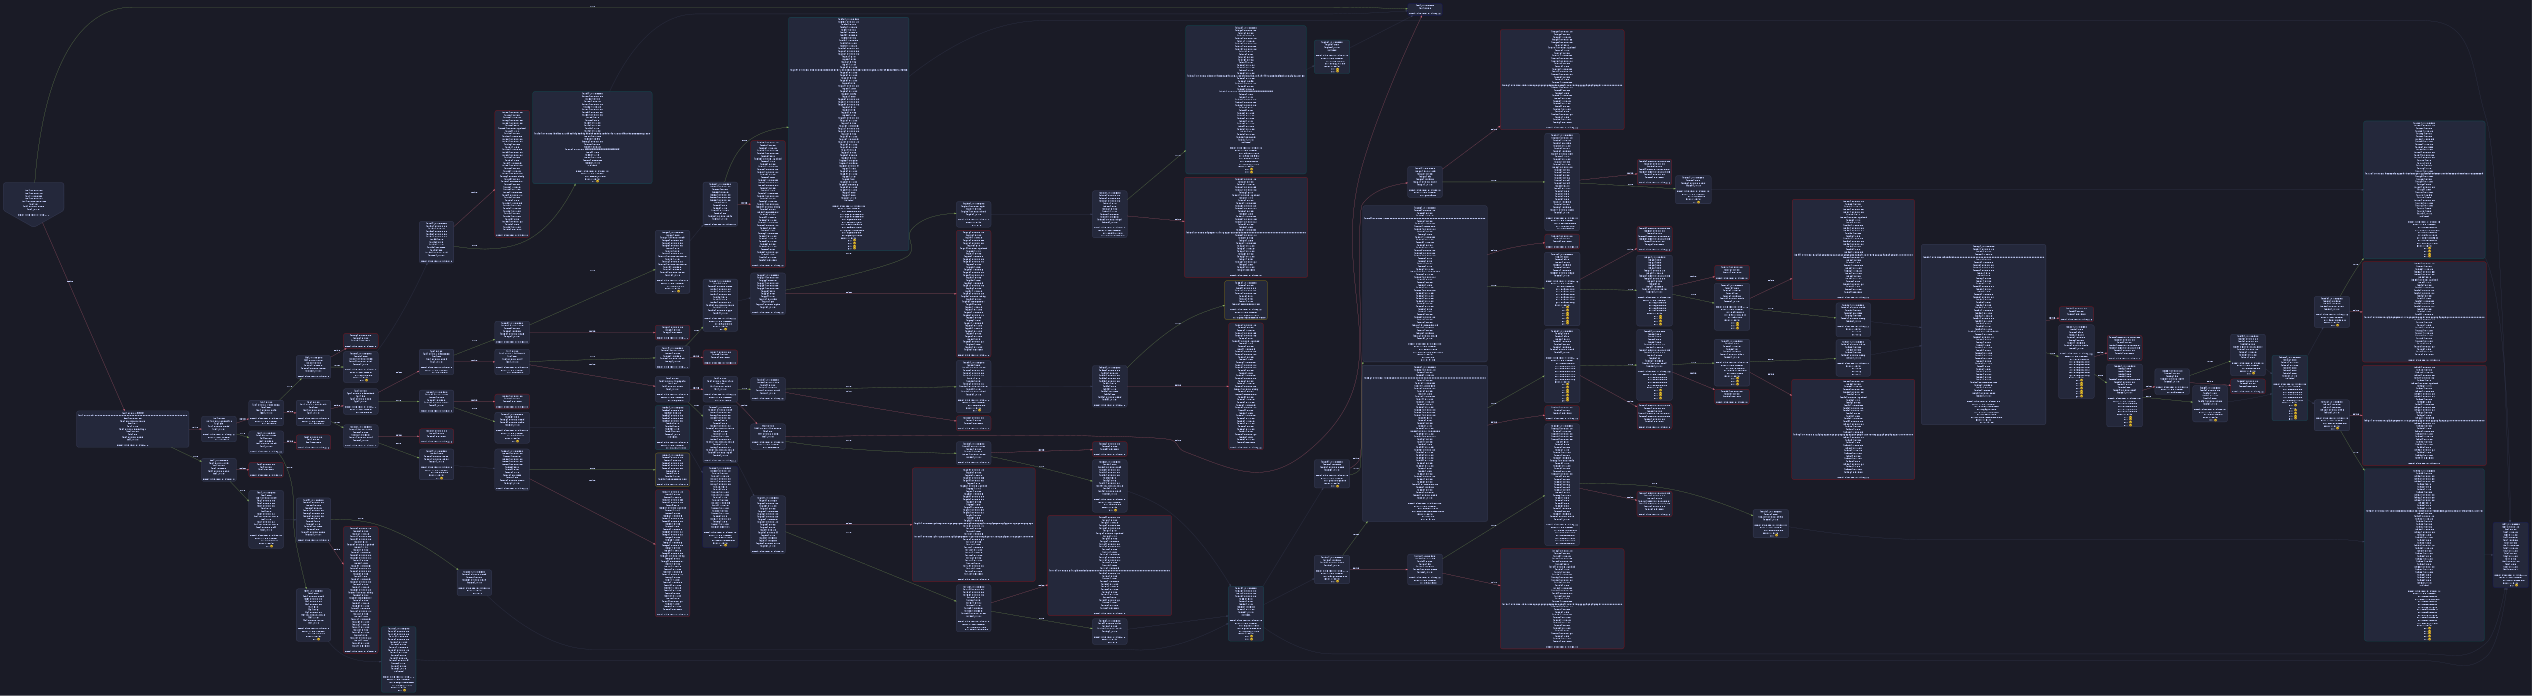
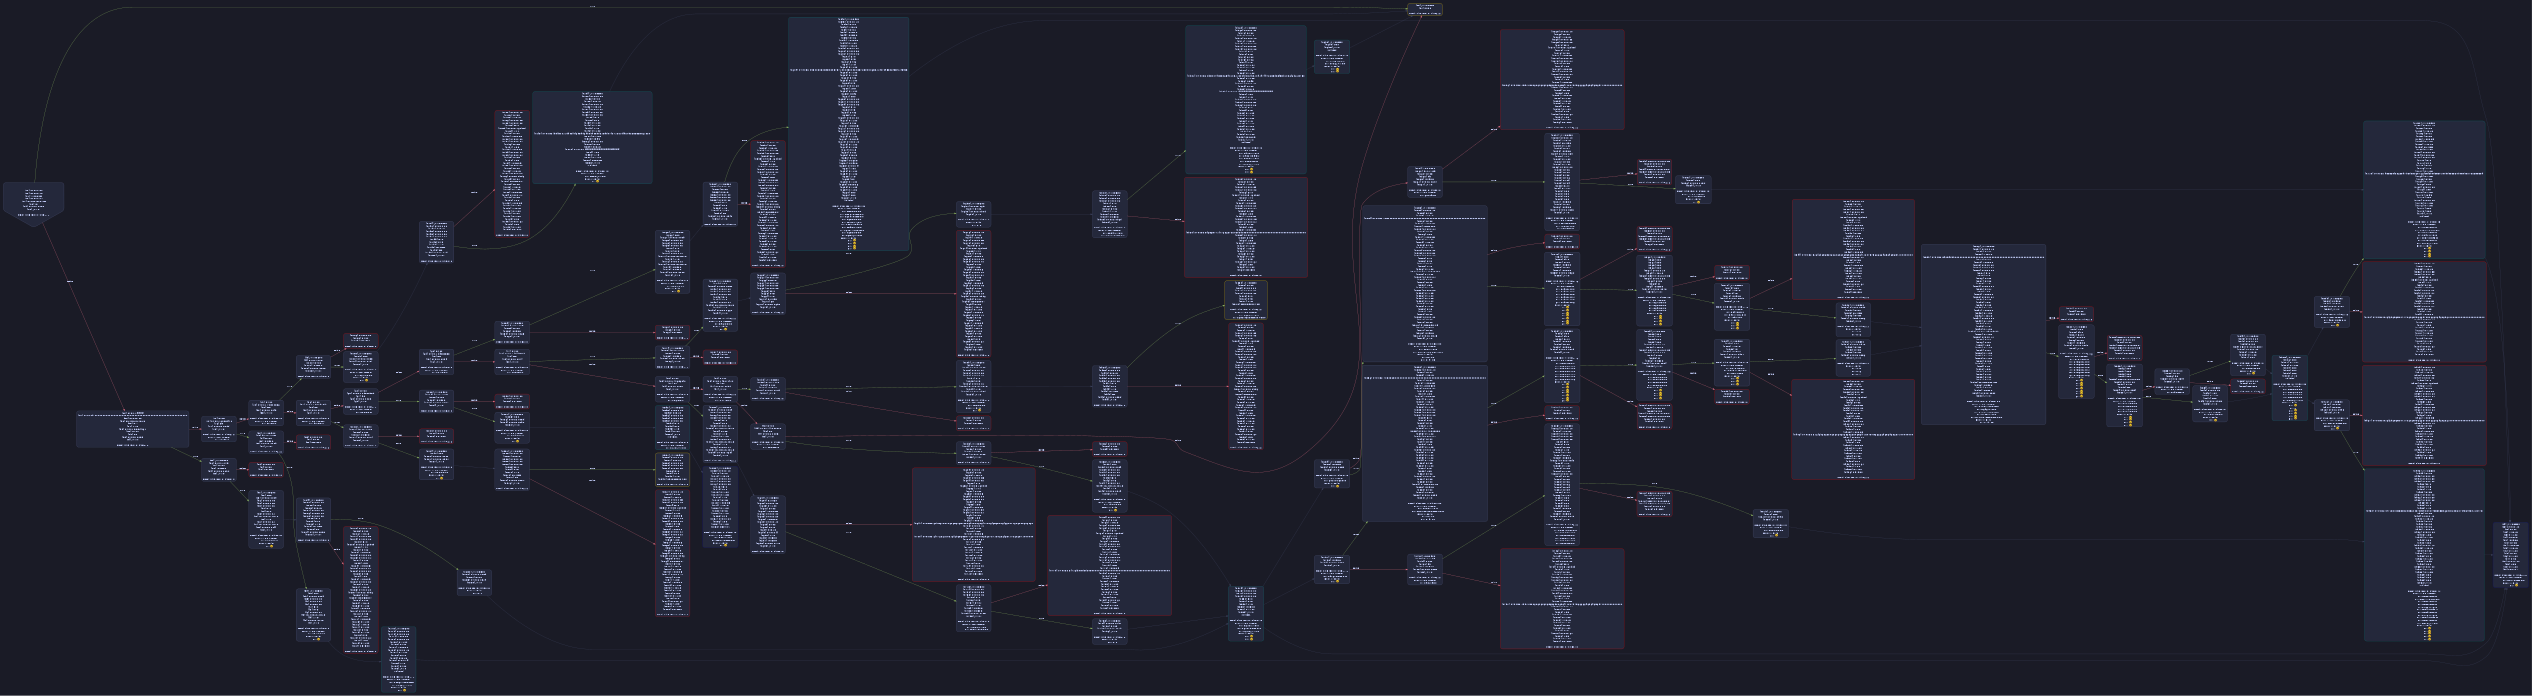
node "[a3] JUMPDEST [a4] STOP Stack size req: 0, sizeΔ: 0": color darkblue -> gold
